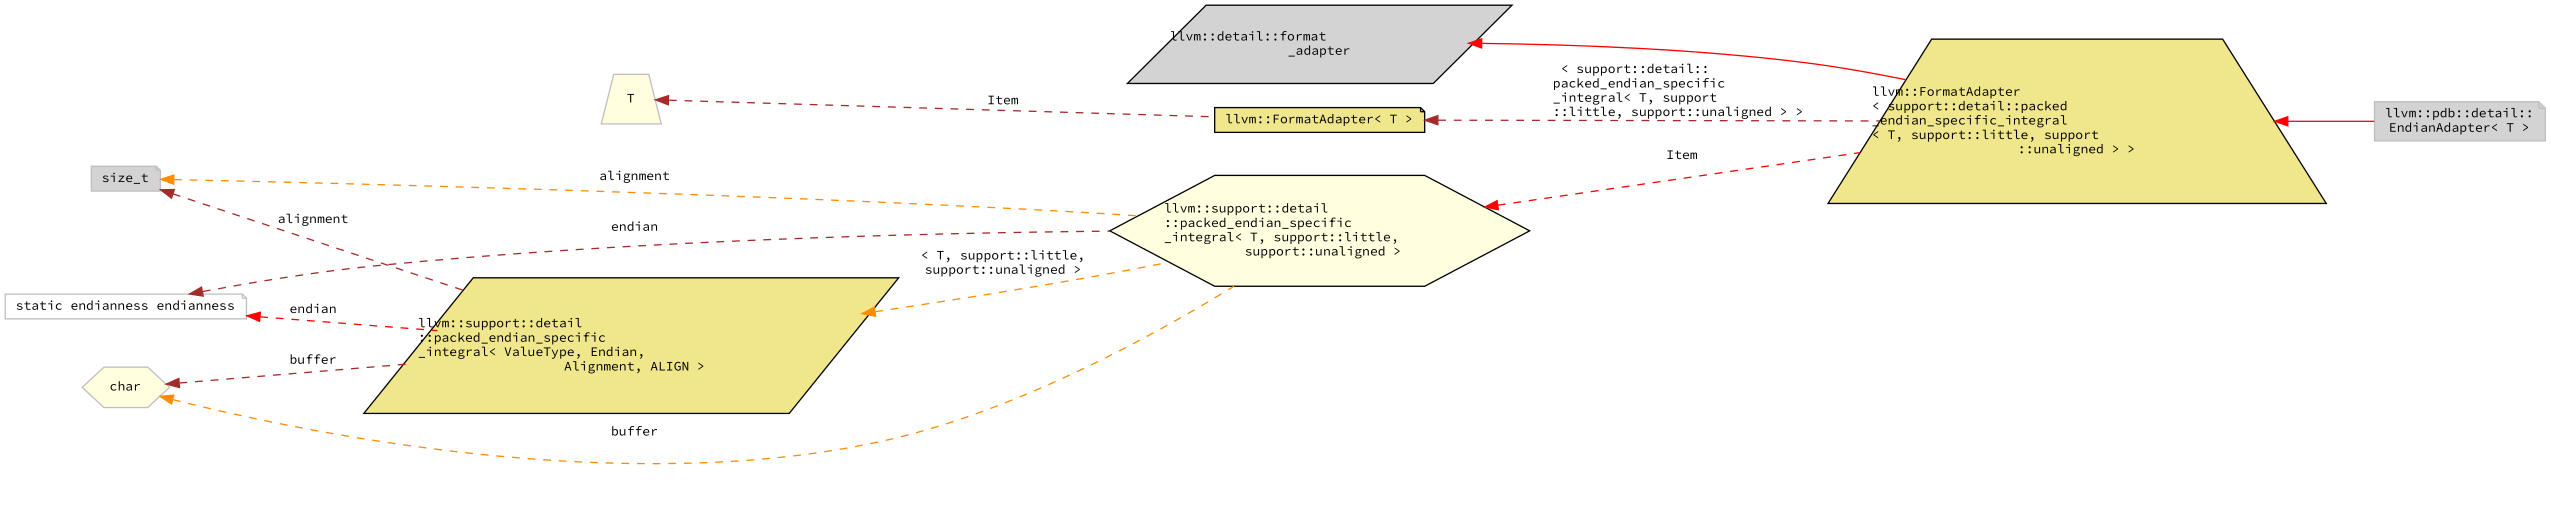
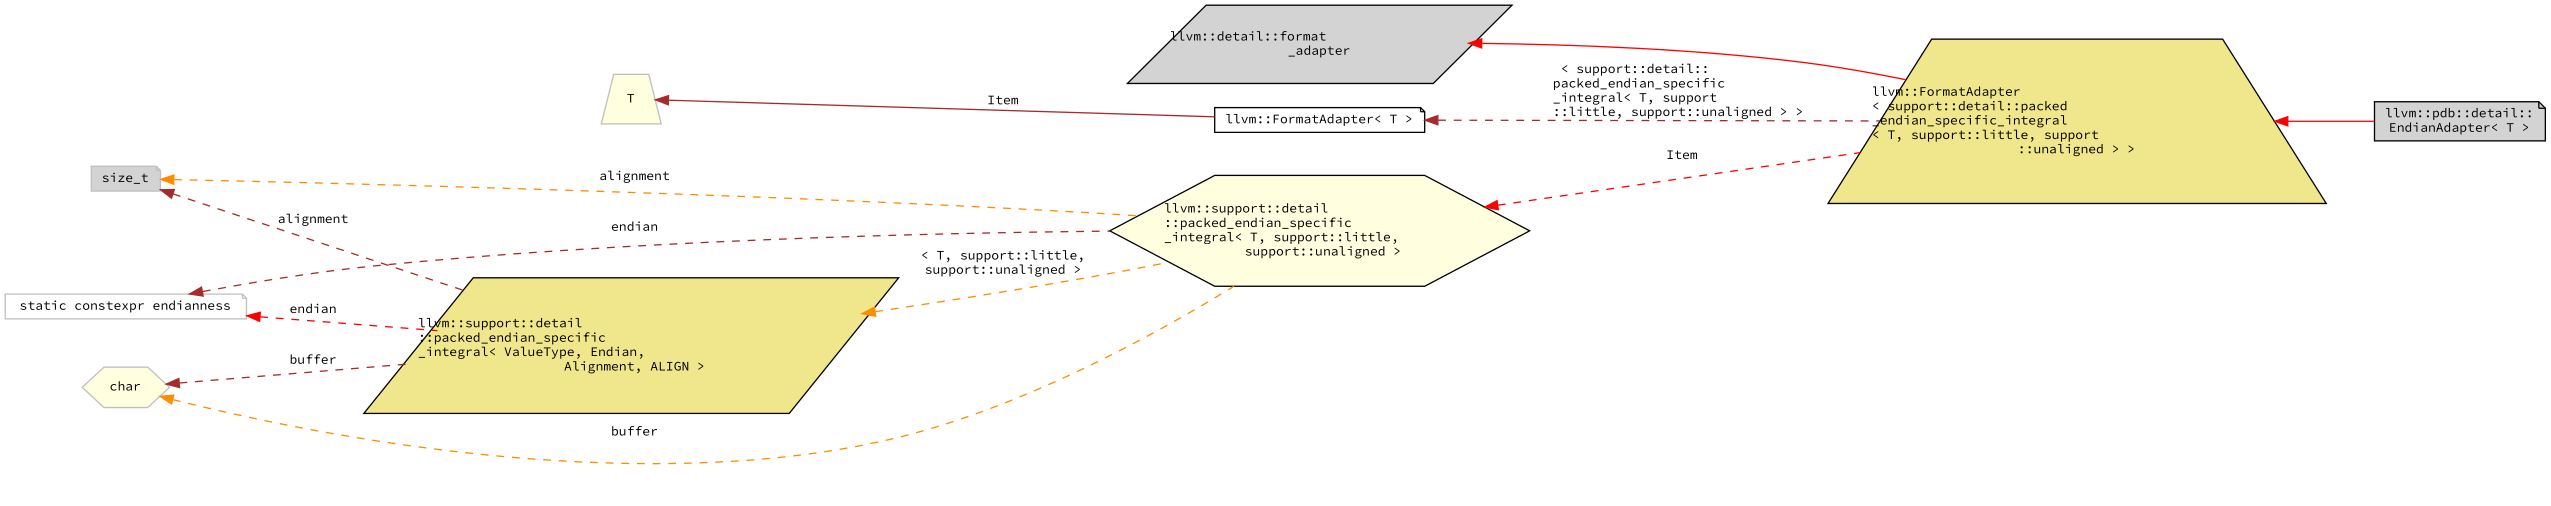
edge "llvm::FormatAdapter< T >" -> "T": style dashed -> solid
node "llvm::FormatAdapter< T >": fillcolor khaki -> white
node "llvm::pdb::detail:: EndianAdapter< T >": color grey75 -> black
node "static endianness endianness": label "static endianness endianness" -> "static constexpr endianness"
